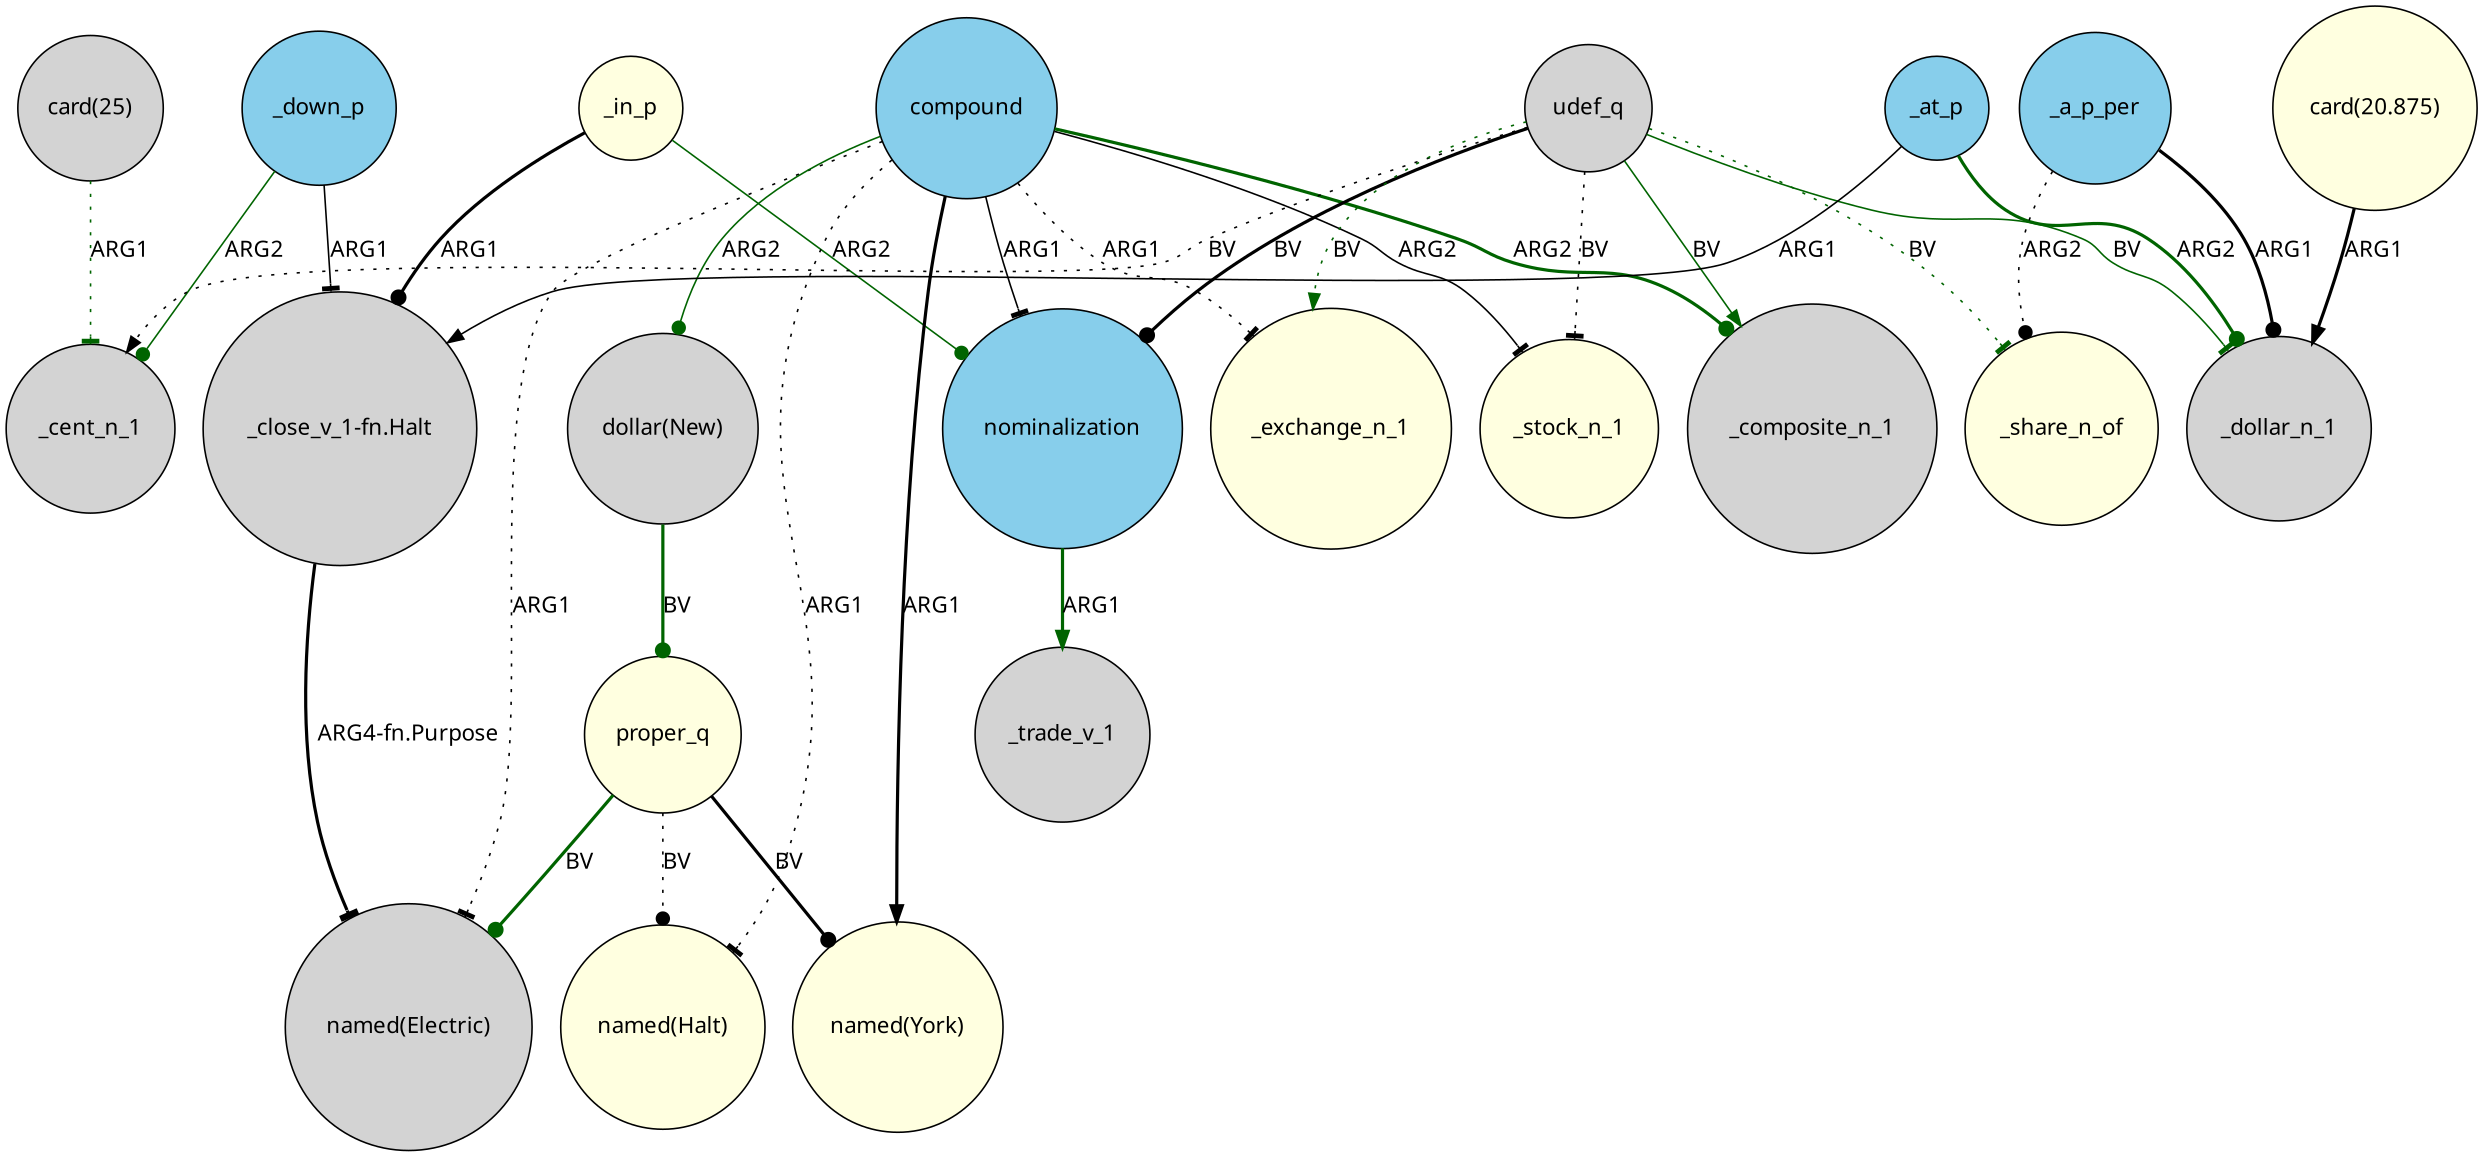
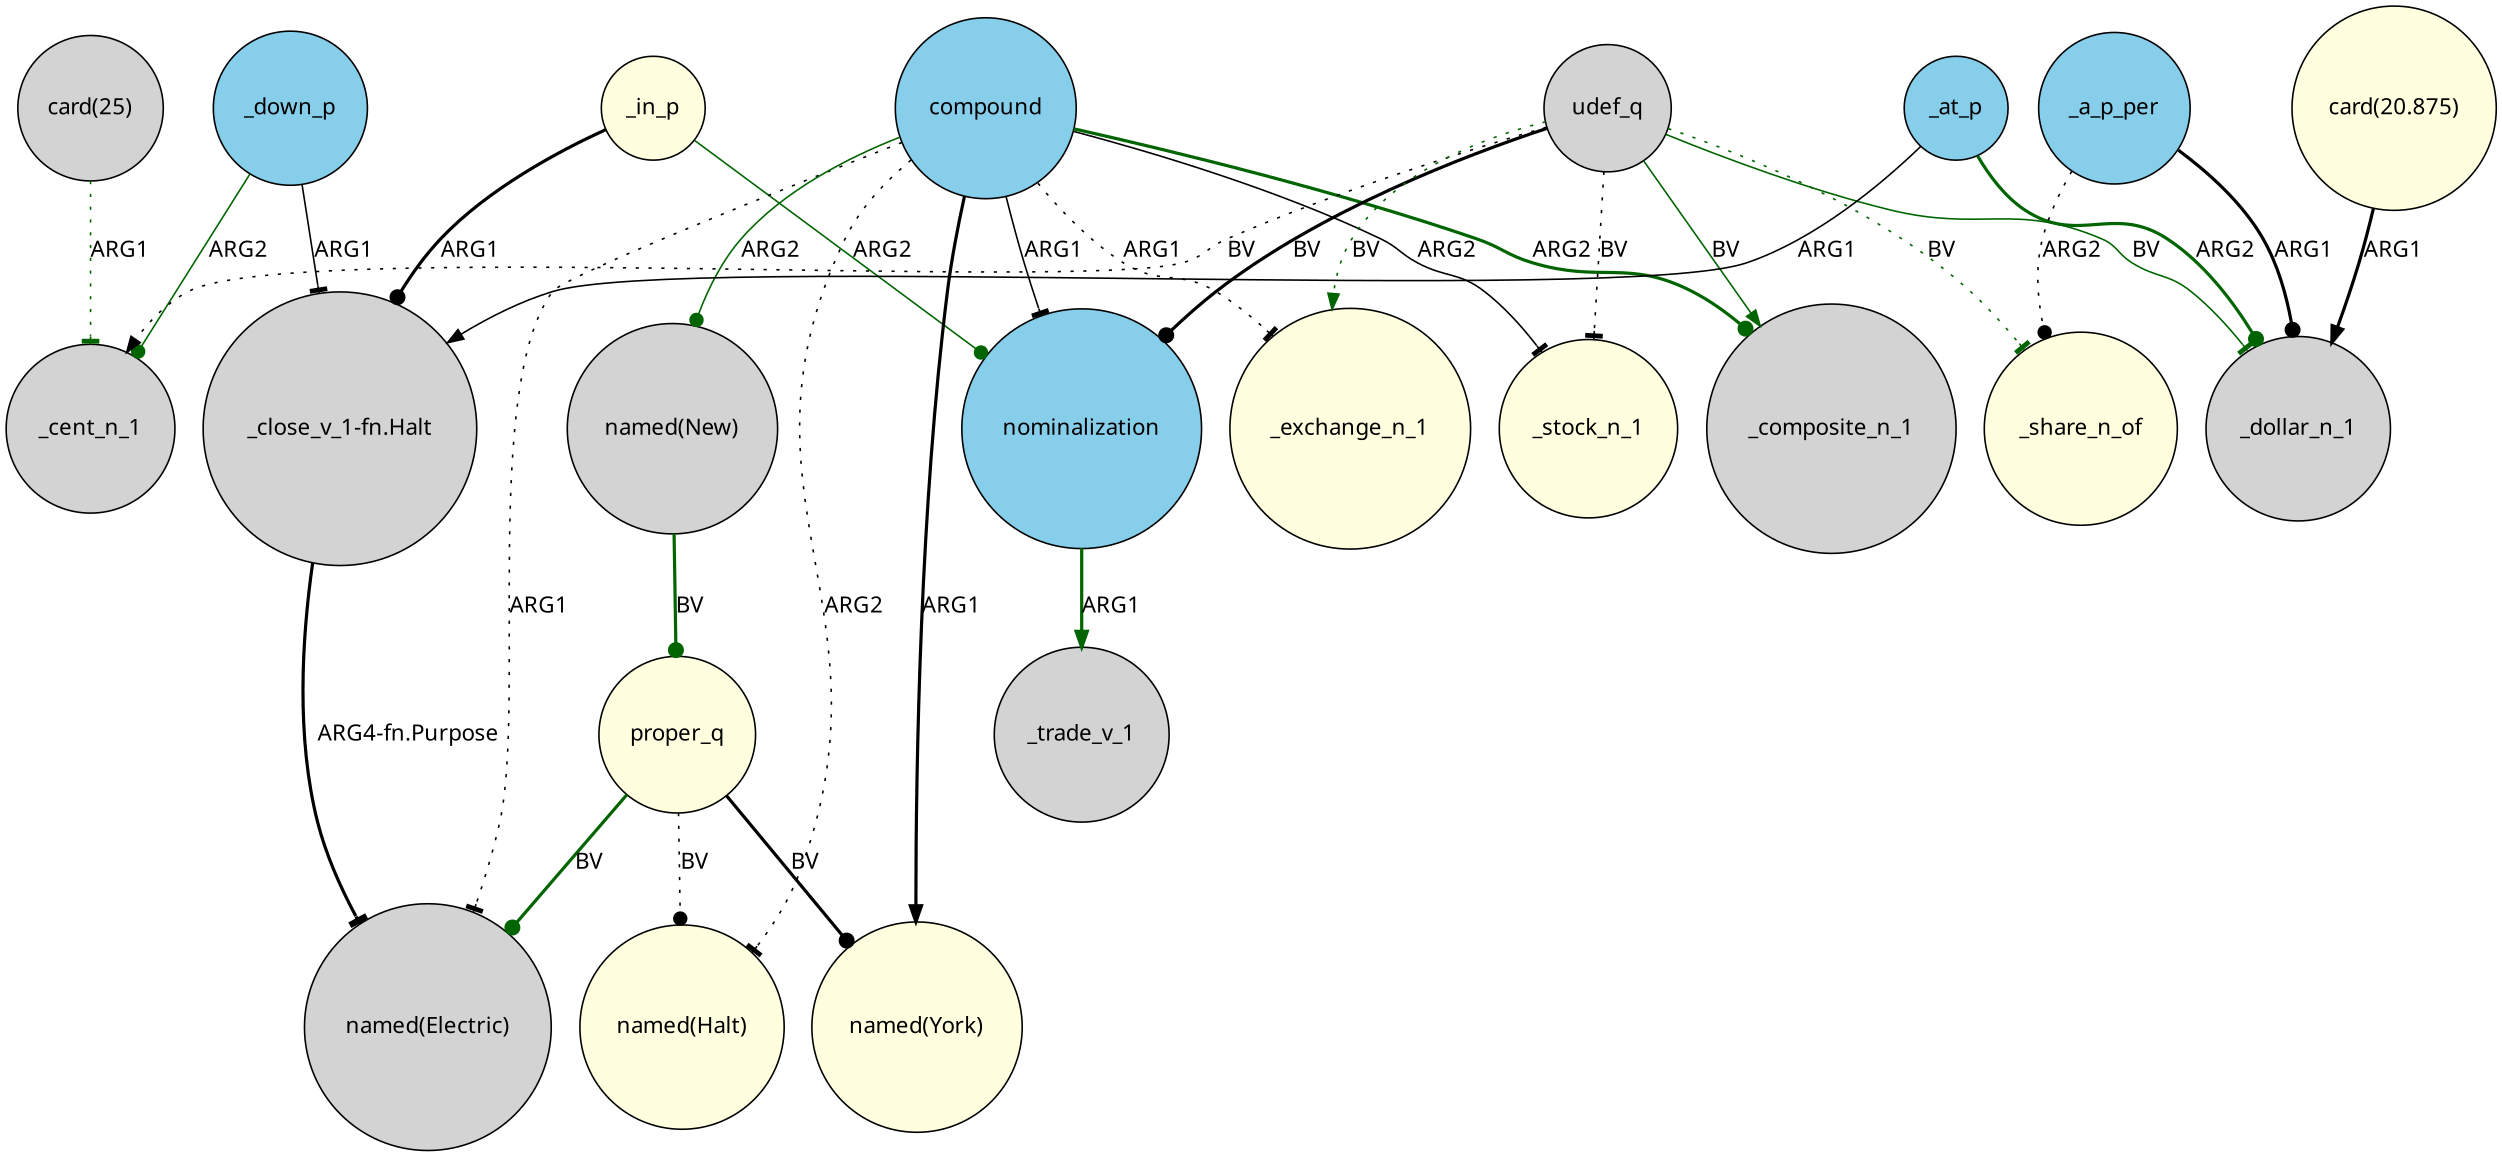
node "dollar(New)": label "dollar(New)" -> "named(New)"
edge "compound" -> "named(Halt)": label "ARG1" -> "ARG2"
